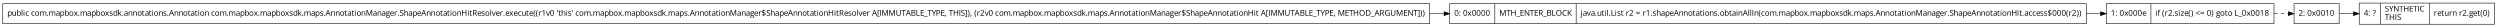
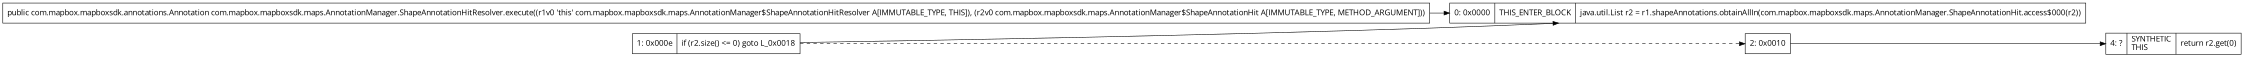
node "0: 0x0000": text "MTH_ENTER_BLOCK" -> "THIS_ENTER_BLOCK"
edge "0: 0x0000" -> "1: 0x000e": reversed
